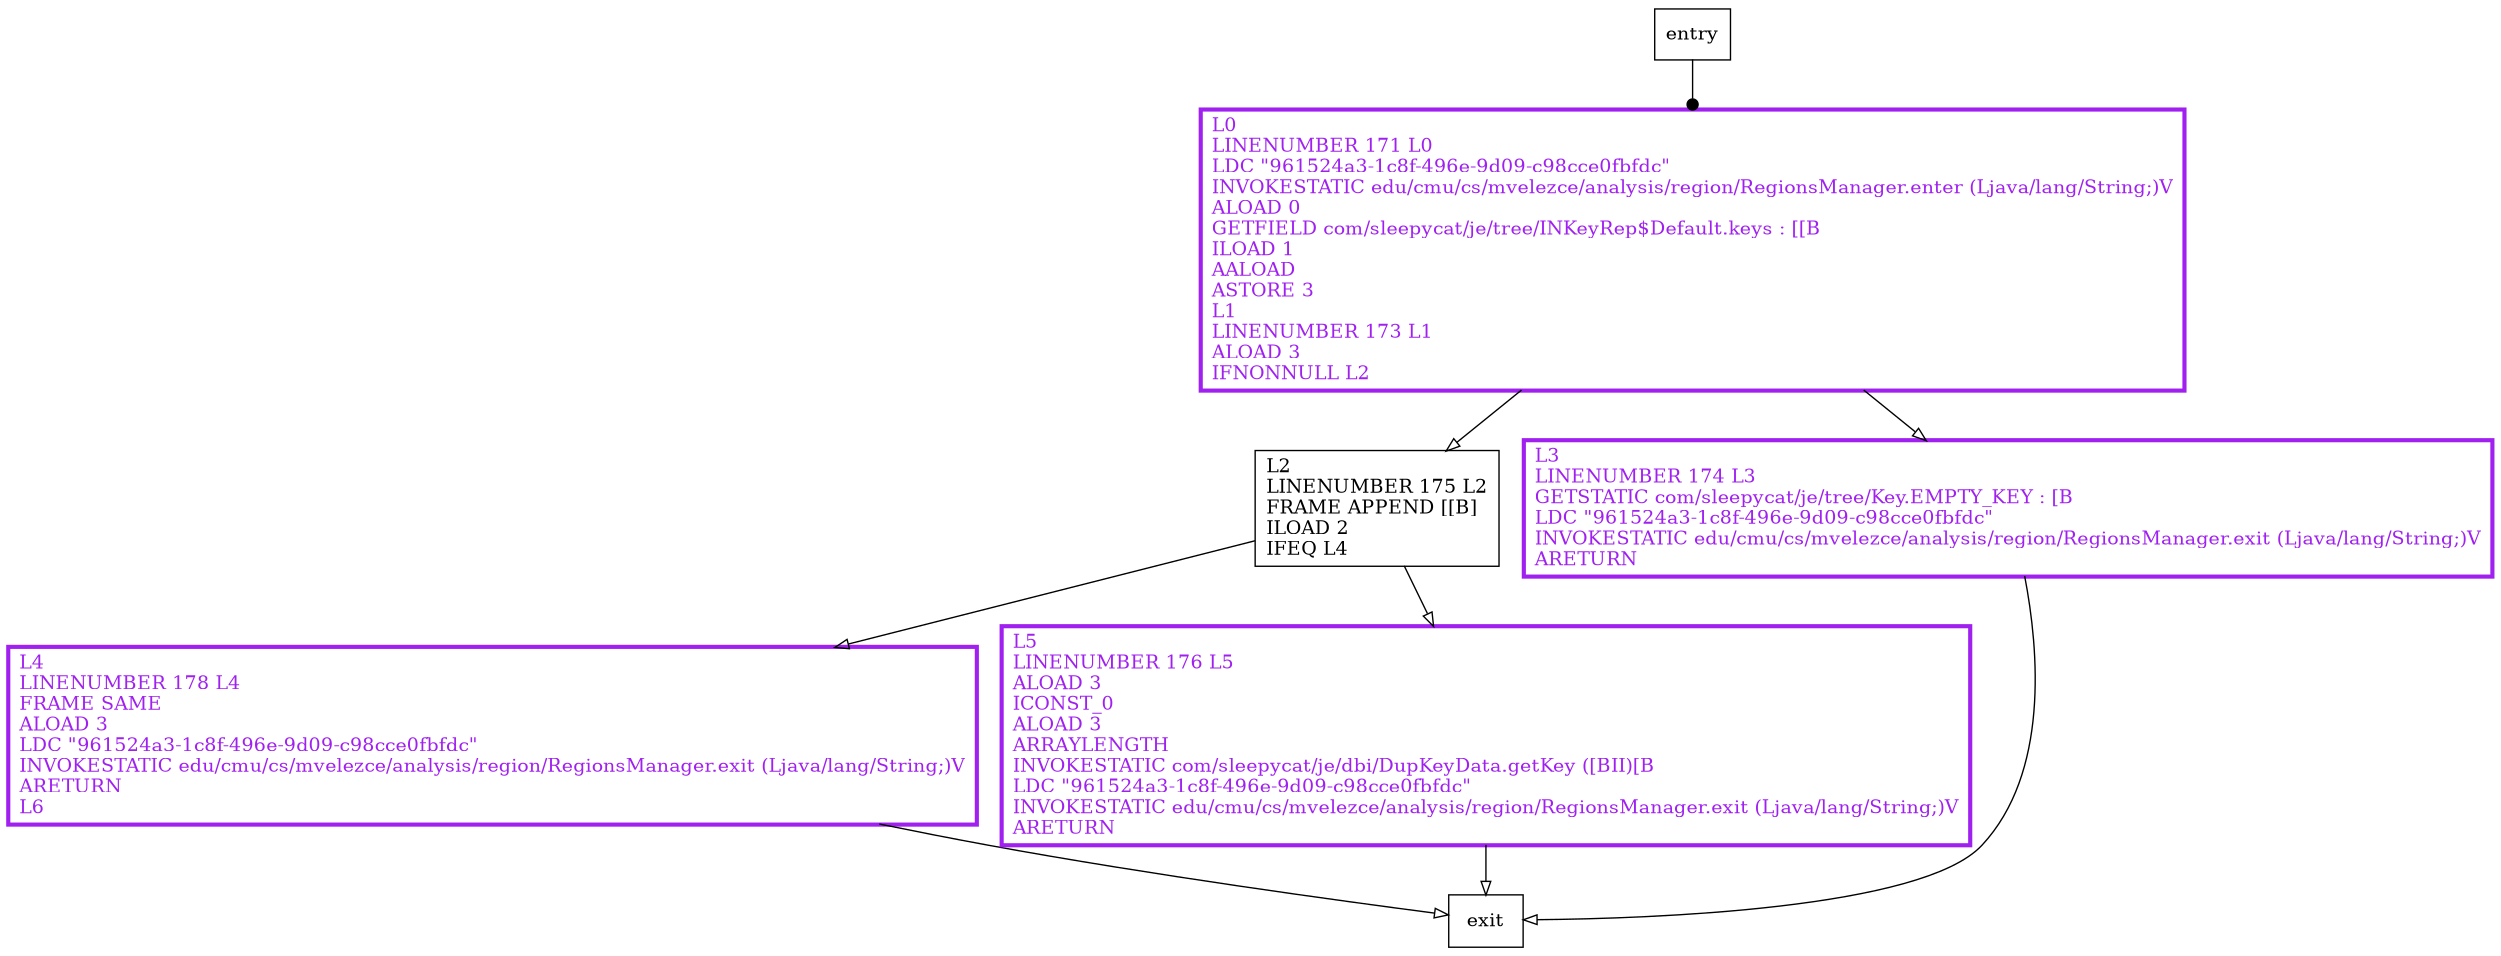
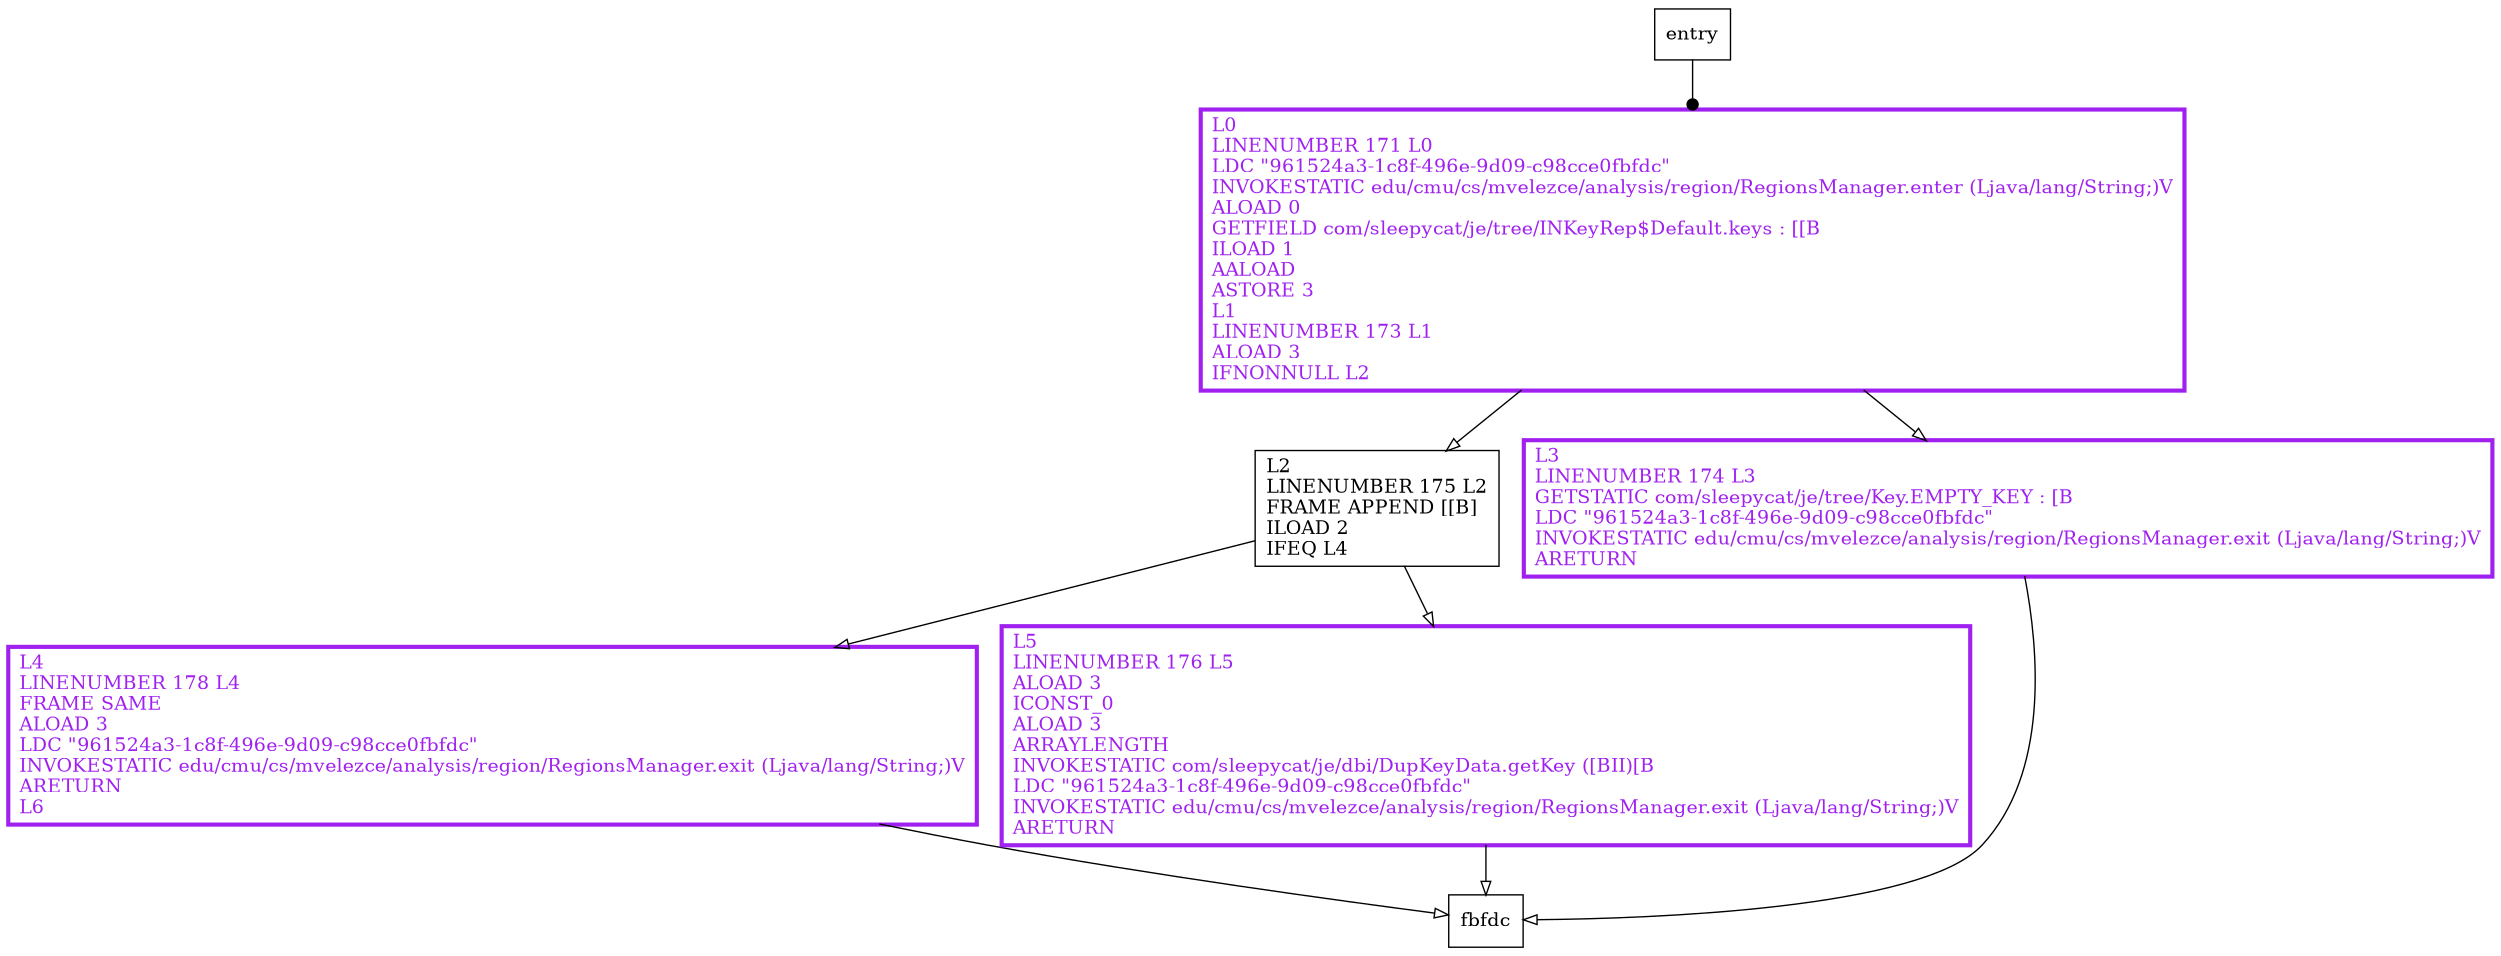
node "exit": label "exit" -> "fbfdc"
